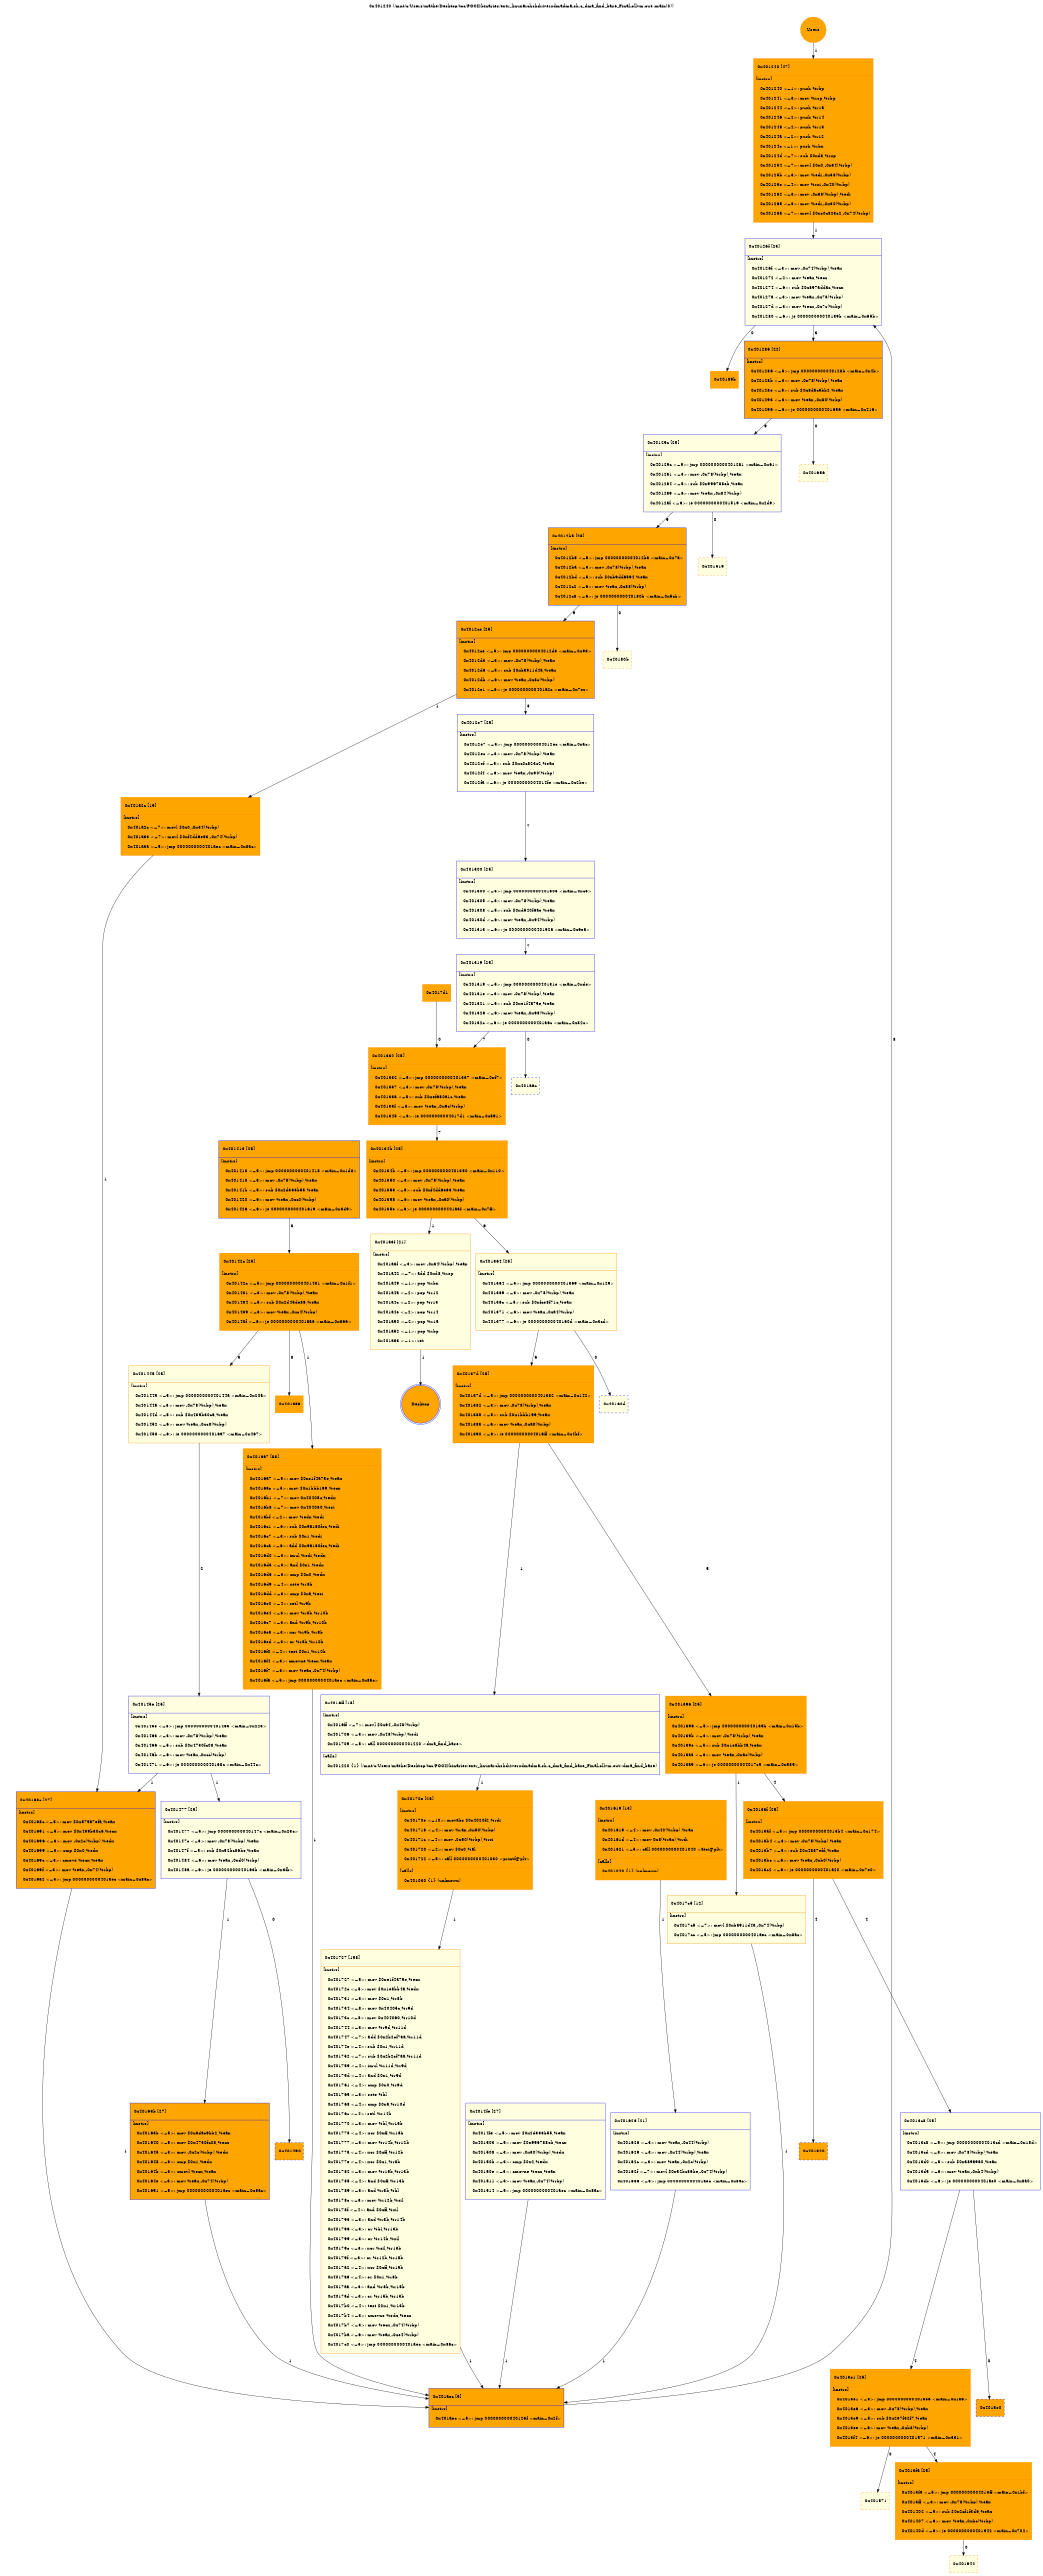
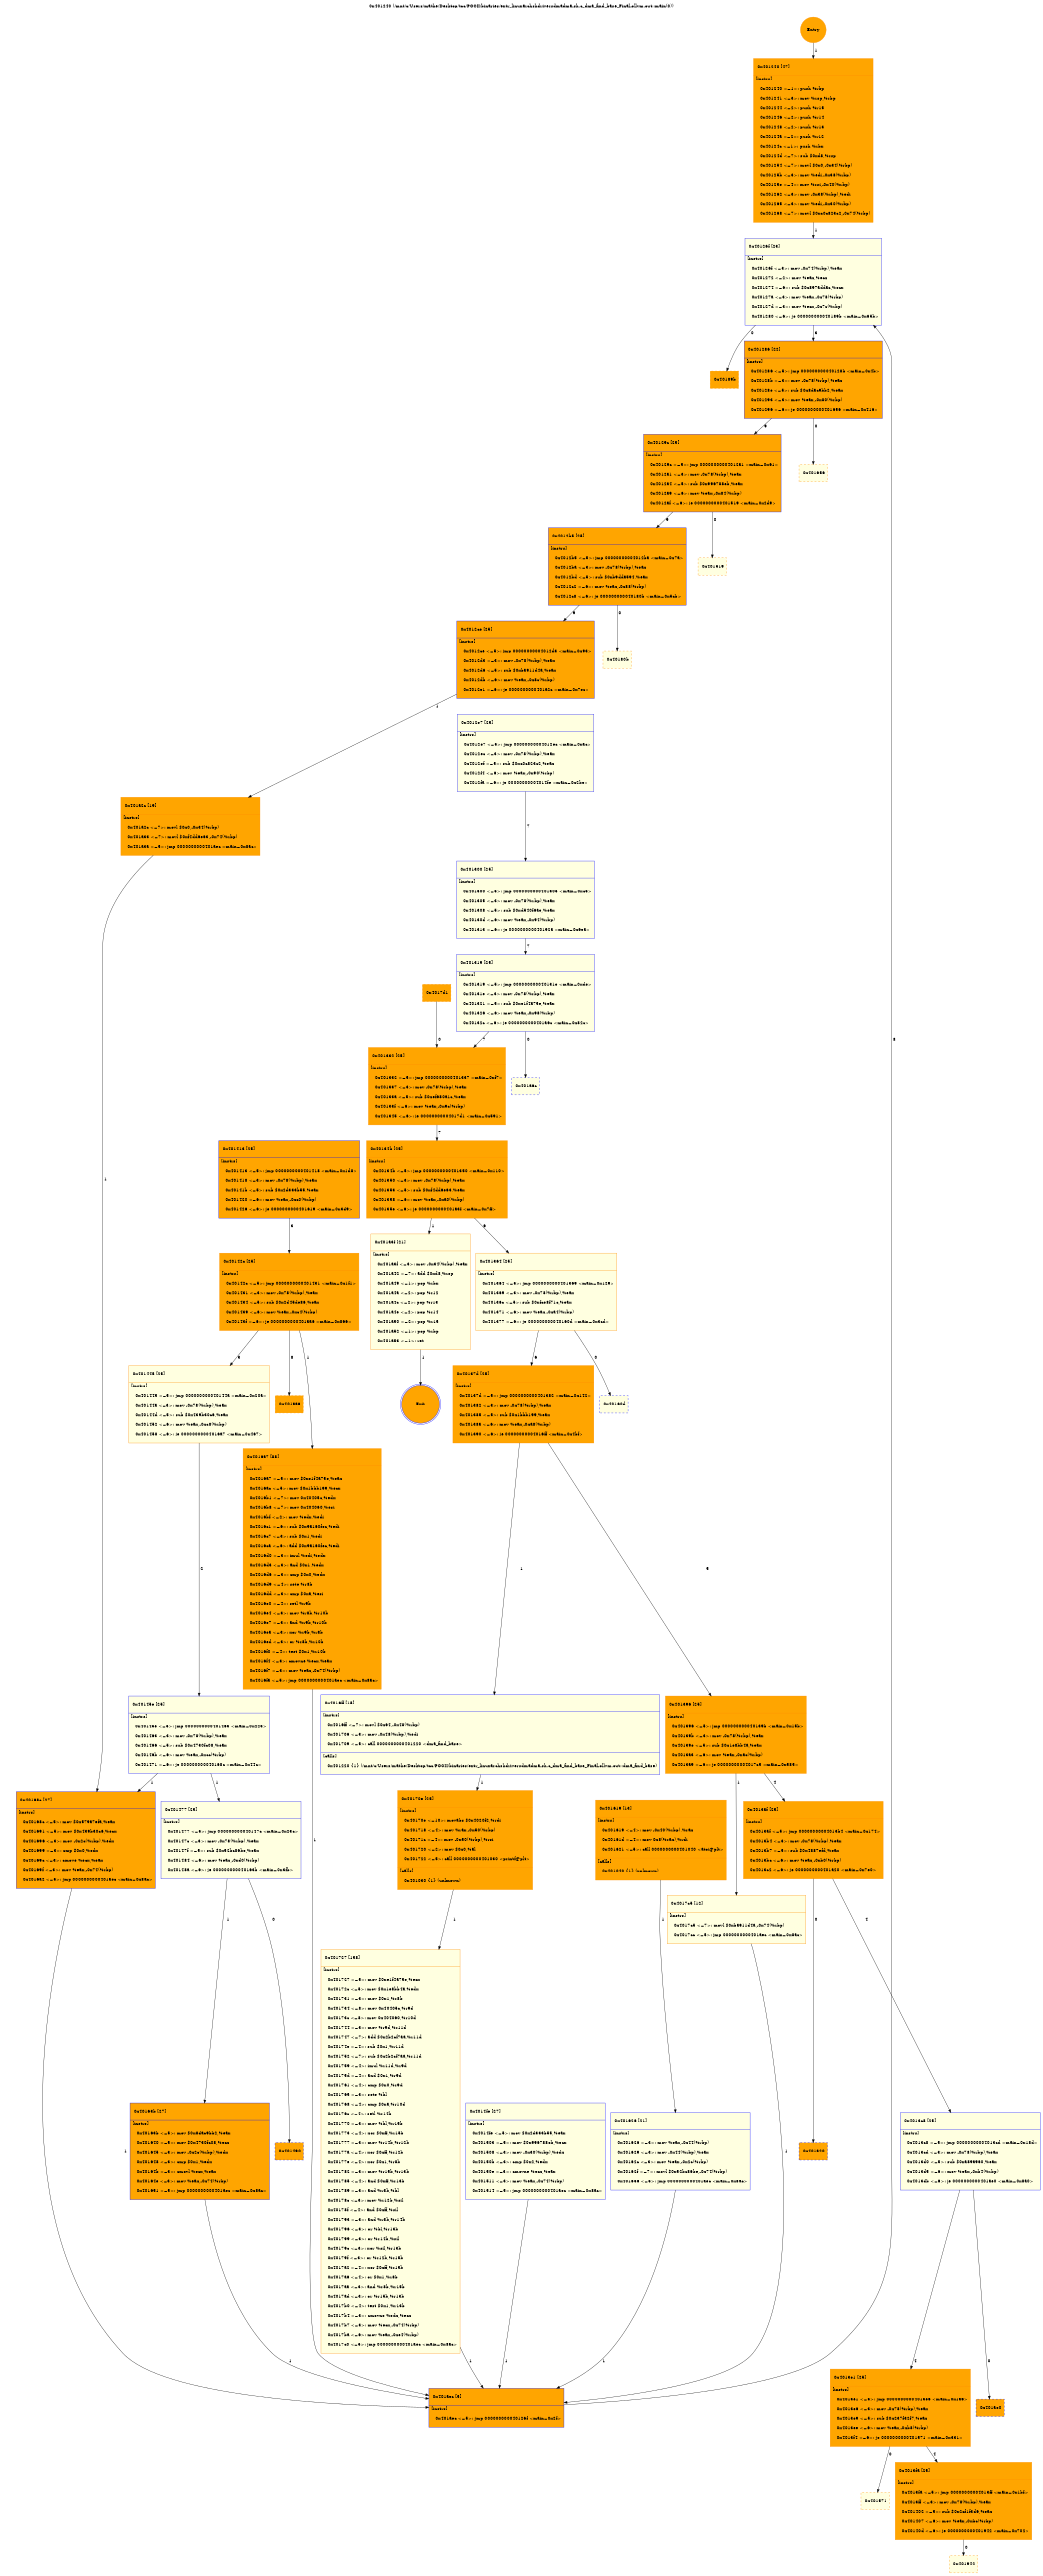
node "Users": label "Users" -> "Entry"
node "0x40129c [25]": fillcolor lightyellow -> orange
edge "0x4012ce [25]" -> "0x4012e7 [25]": removed, label "8"
node "Desktop": label "Desktop" -> "Exit"
edge "0x4013af [25]" -> "0x401a20": label " 4" -> " 0"
